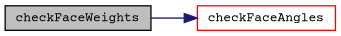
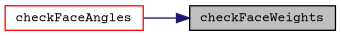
edge "checkFaceWeights" -> "checkFaceAngles": reversed
